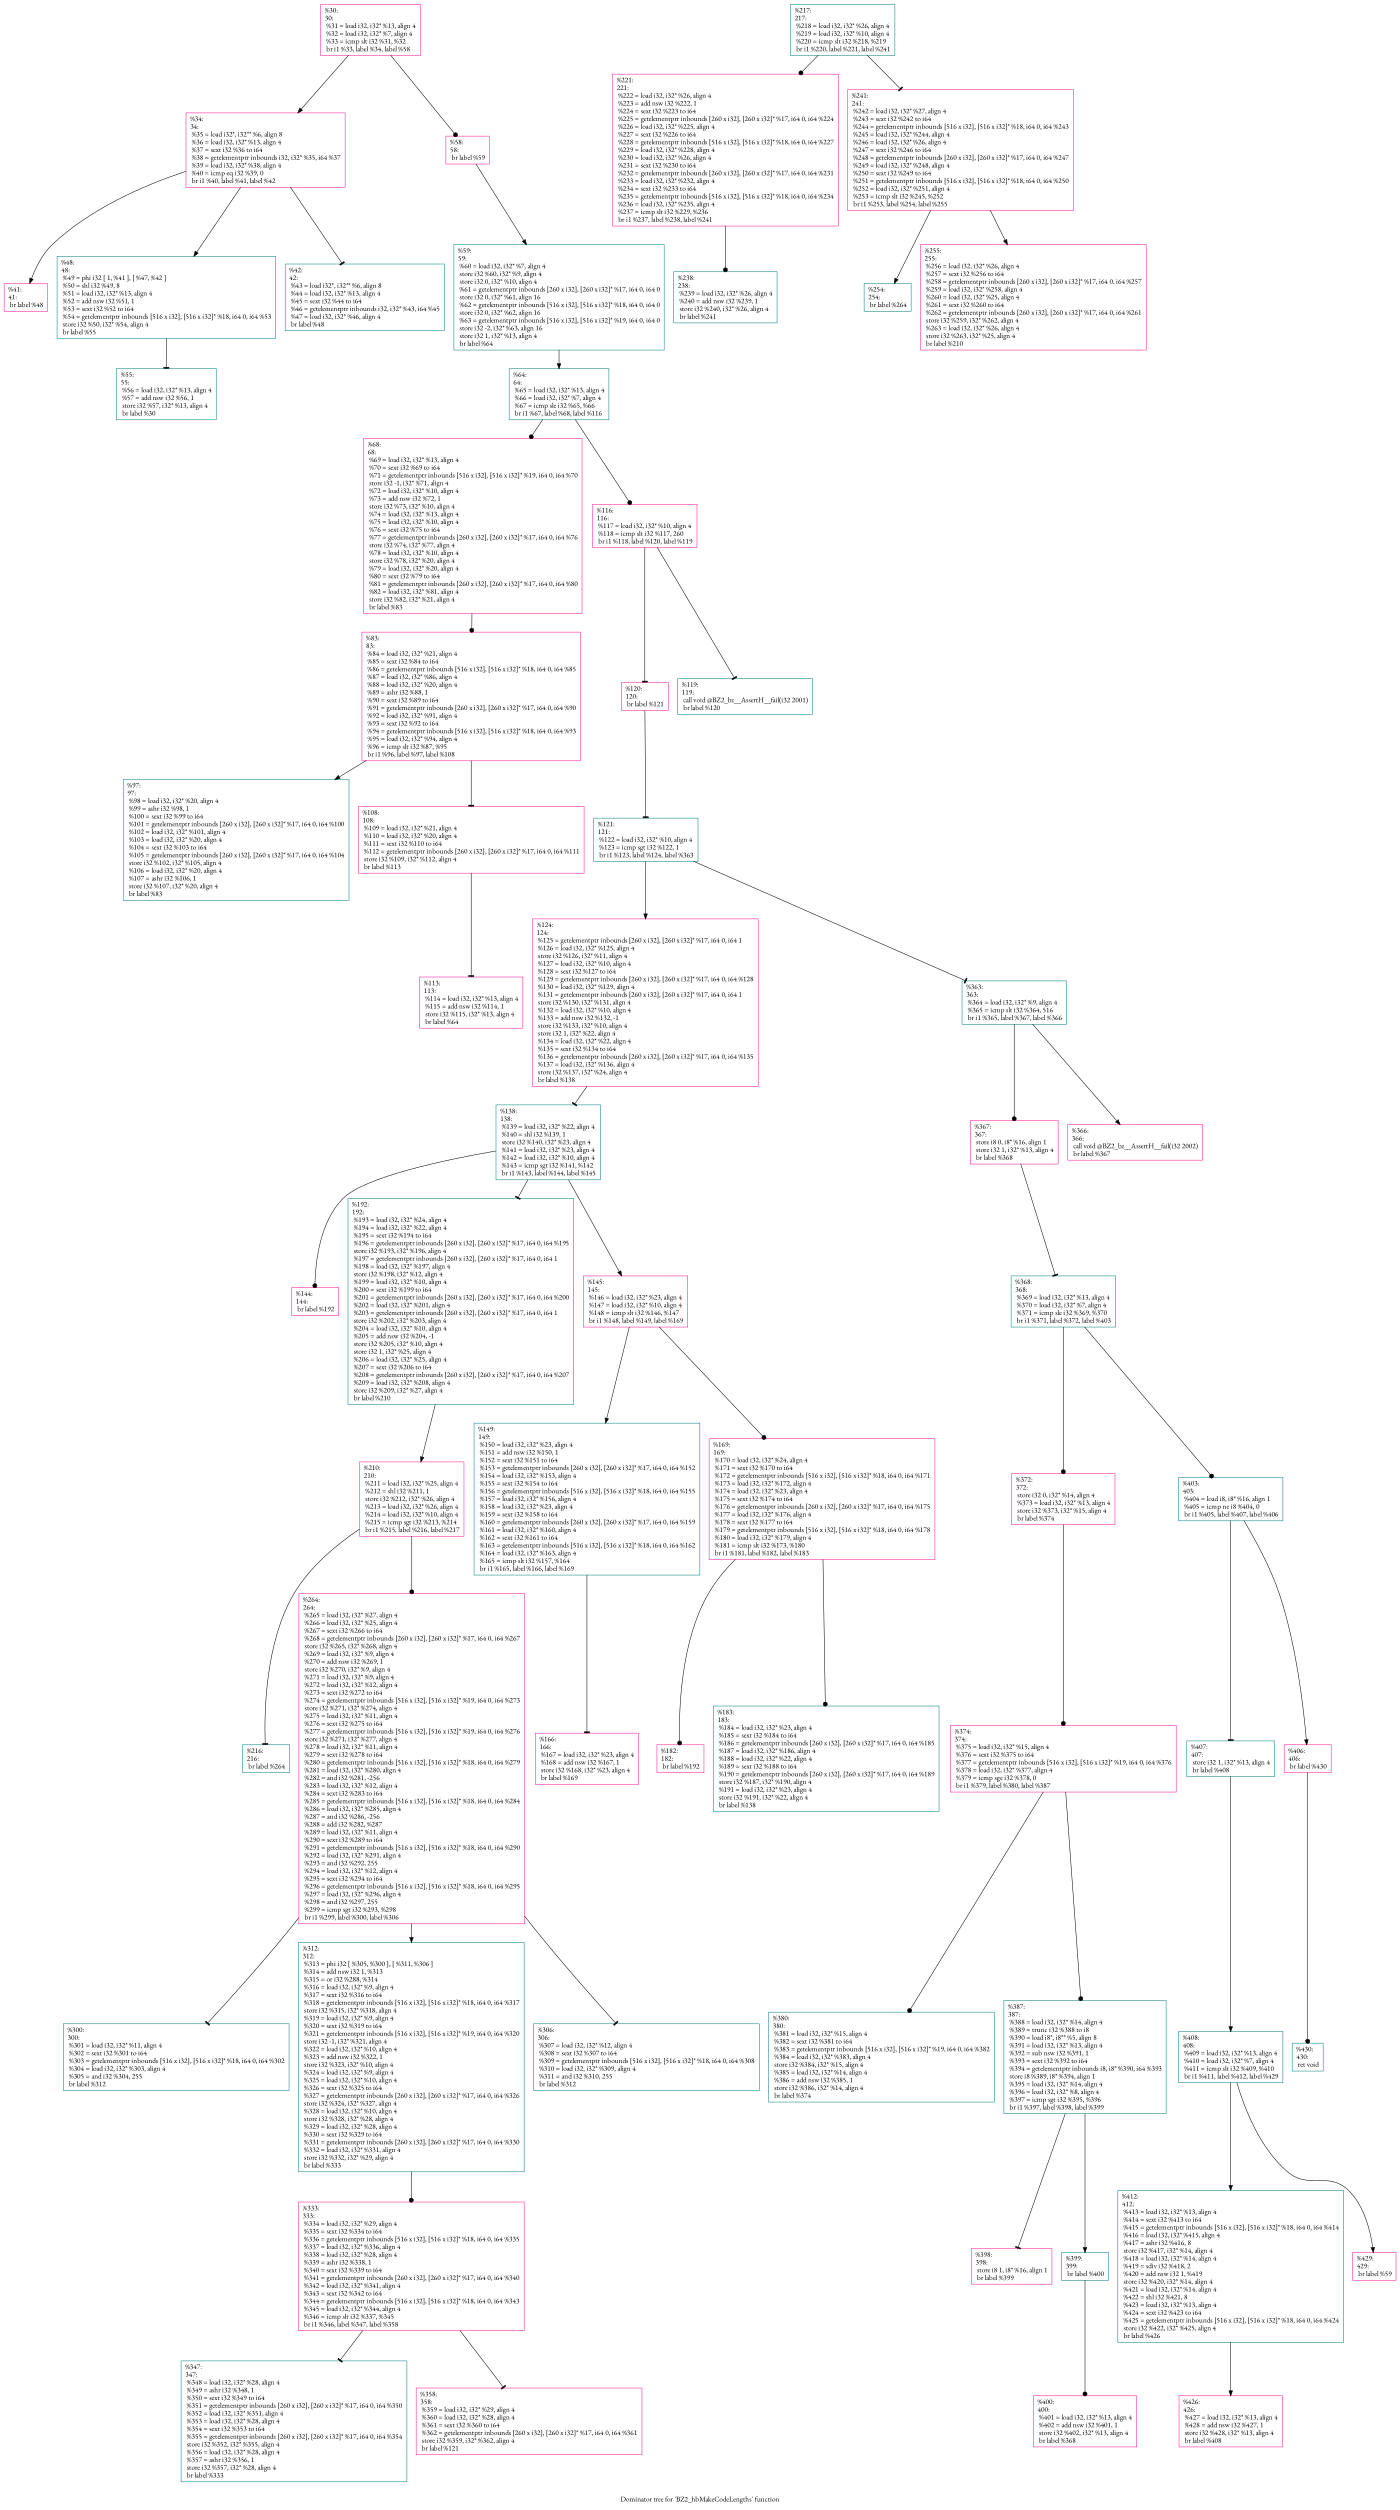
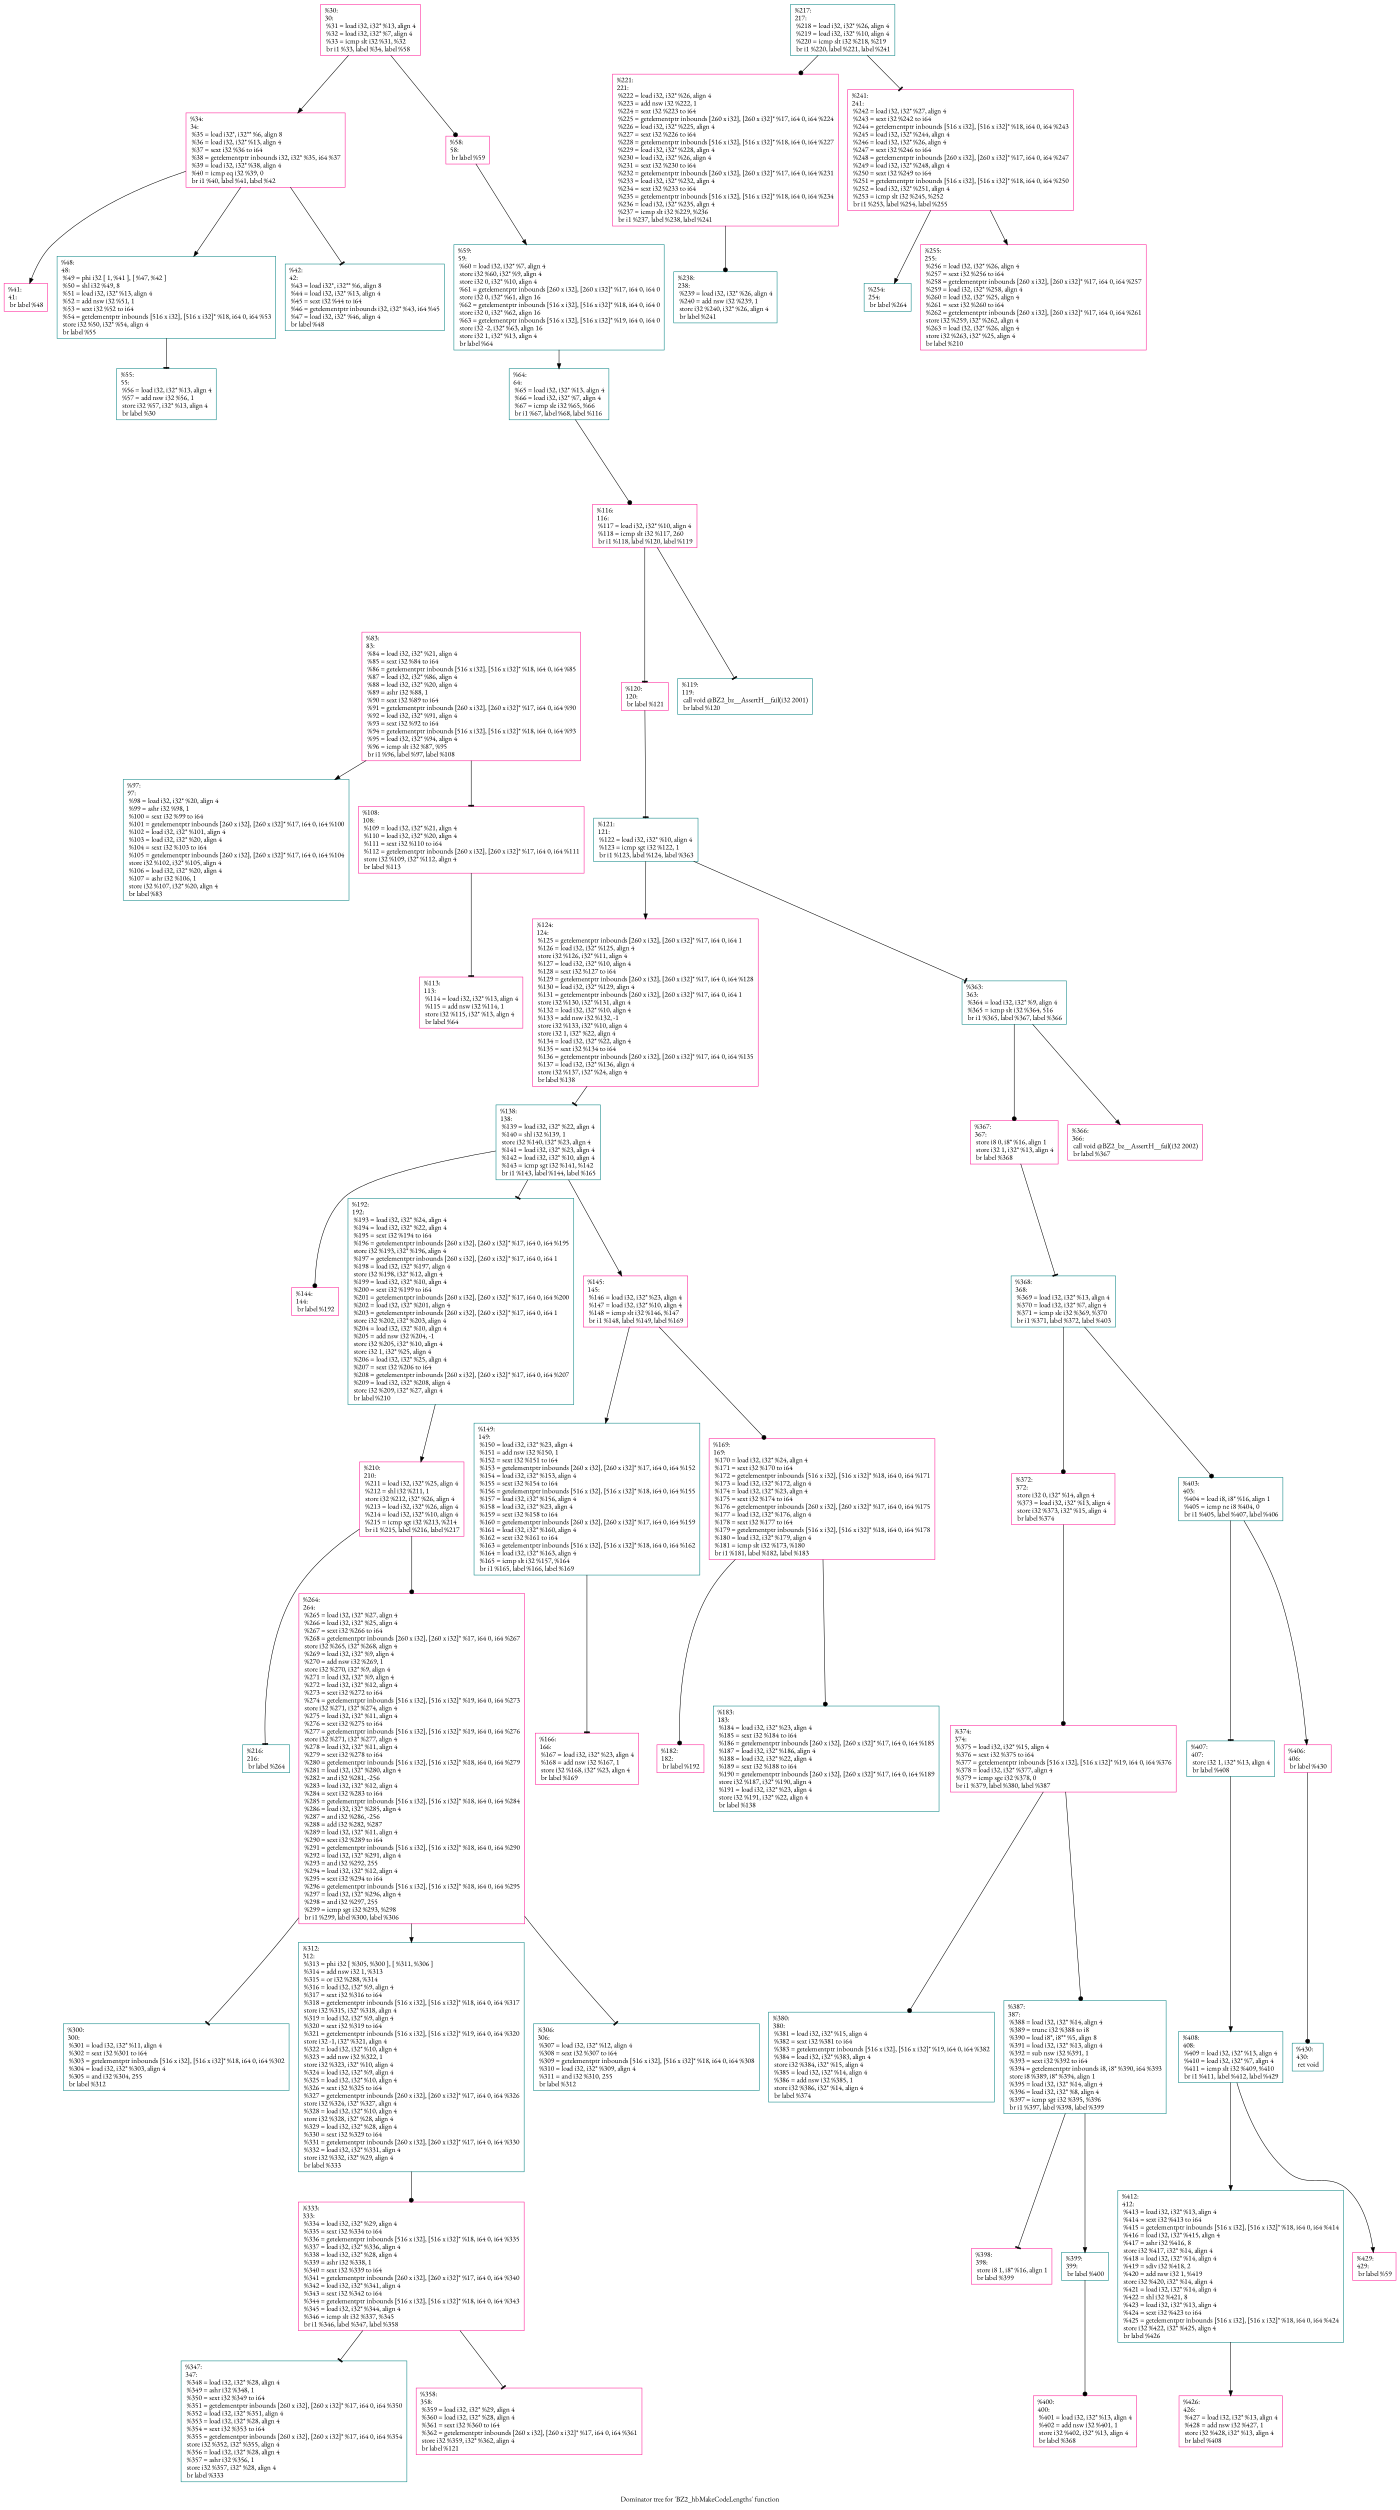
node "%68:": removed
node "%138:": text "br i1 %143, label %144, label %145" -> "br i1 %143, label %144, label %165"
